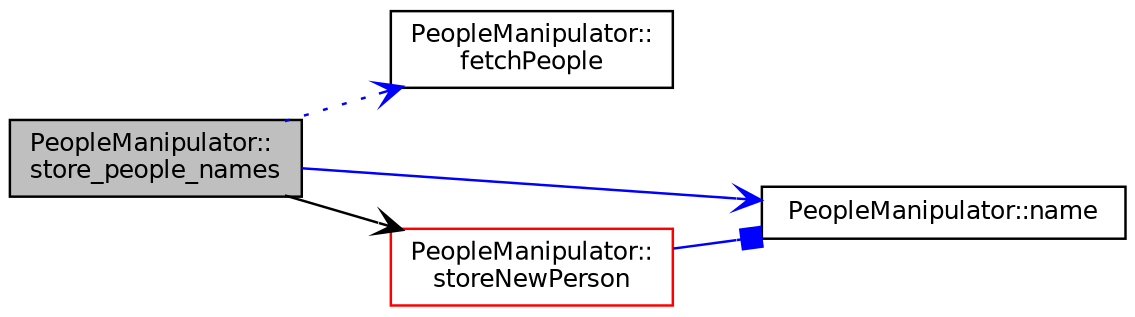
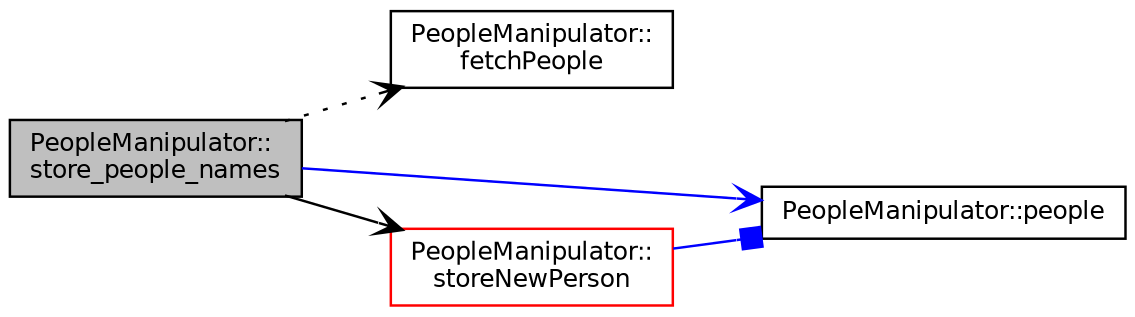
edge "PeopleManipulator:: store_people_names" -> "PeopleManipulator:: fetchPeople": color blue -> black
node "PeopleManipulator::name": label "PeopleManipulator::name" -> "PeopleManipulator::people"
